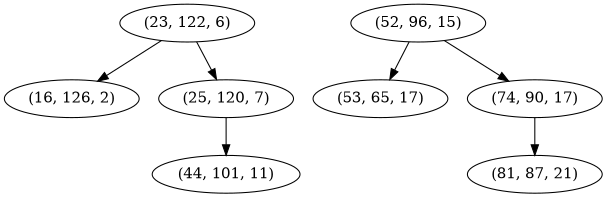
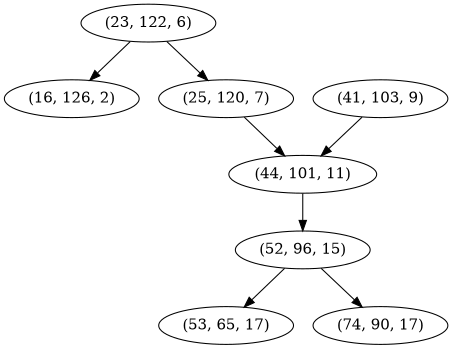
node "(41, 103, 9)": added
node "(81, 87, 21)": removed
edge "(44, 101, 11)" -> "(52, 96, 15)": added
